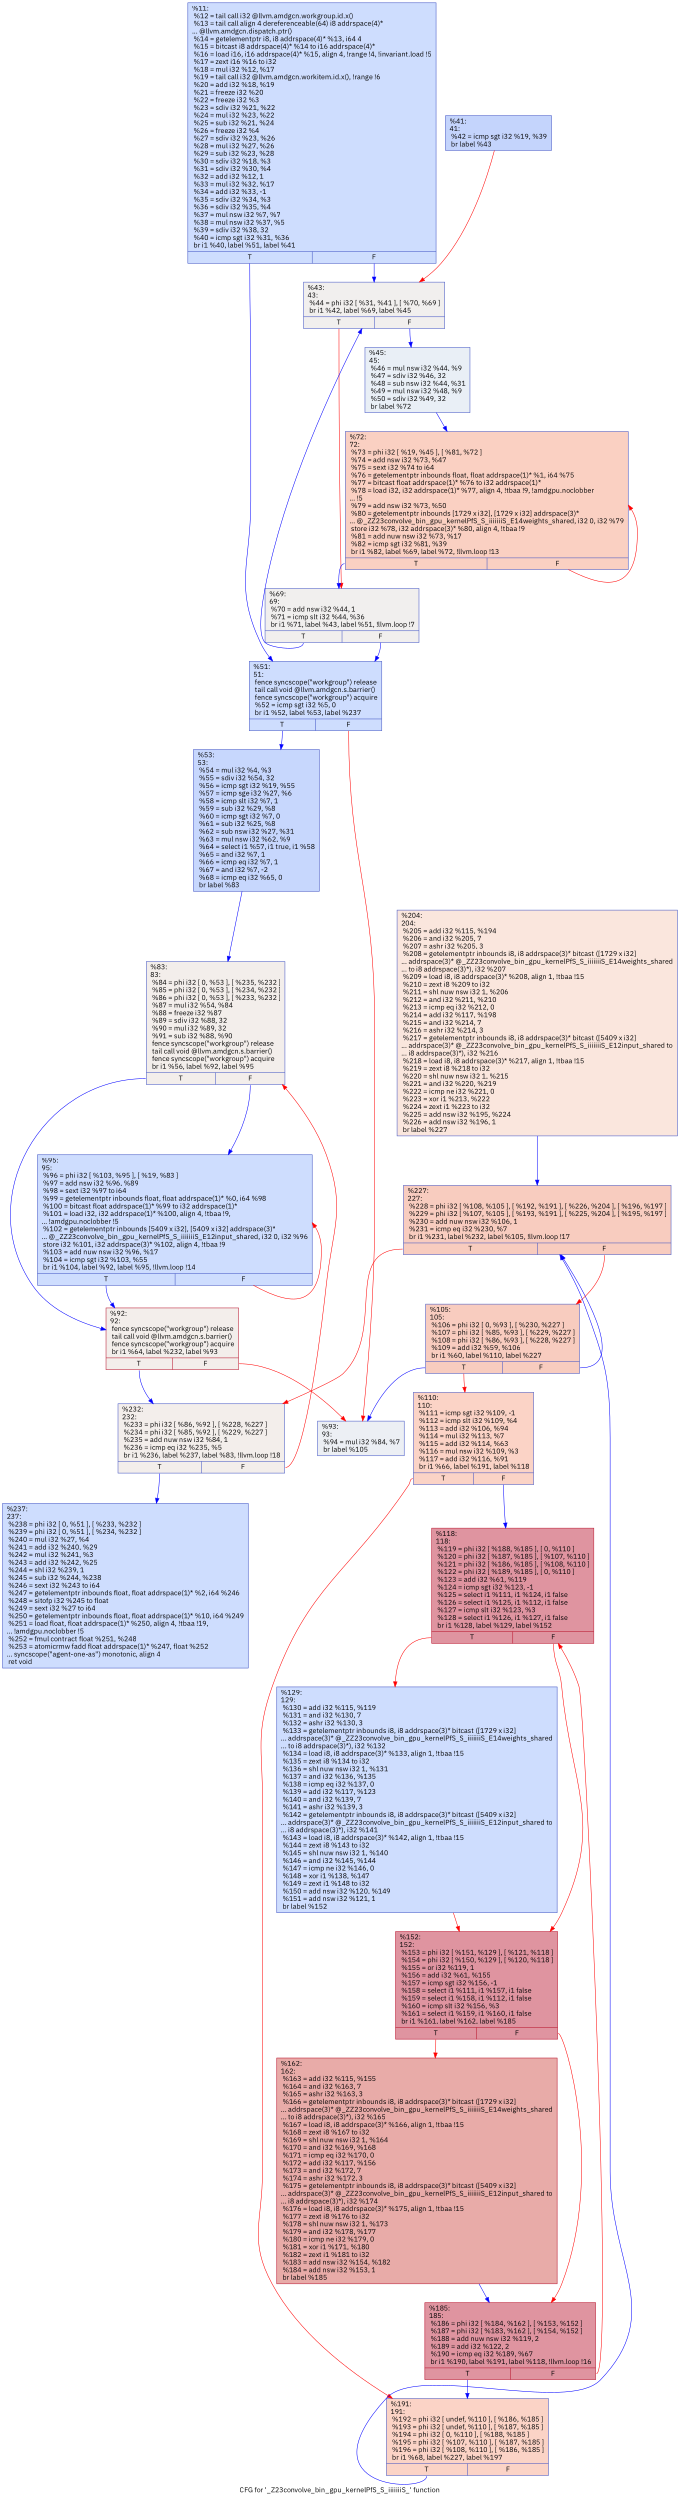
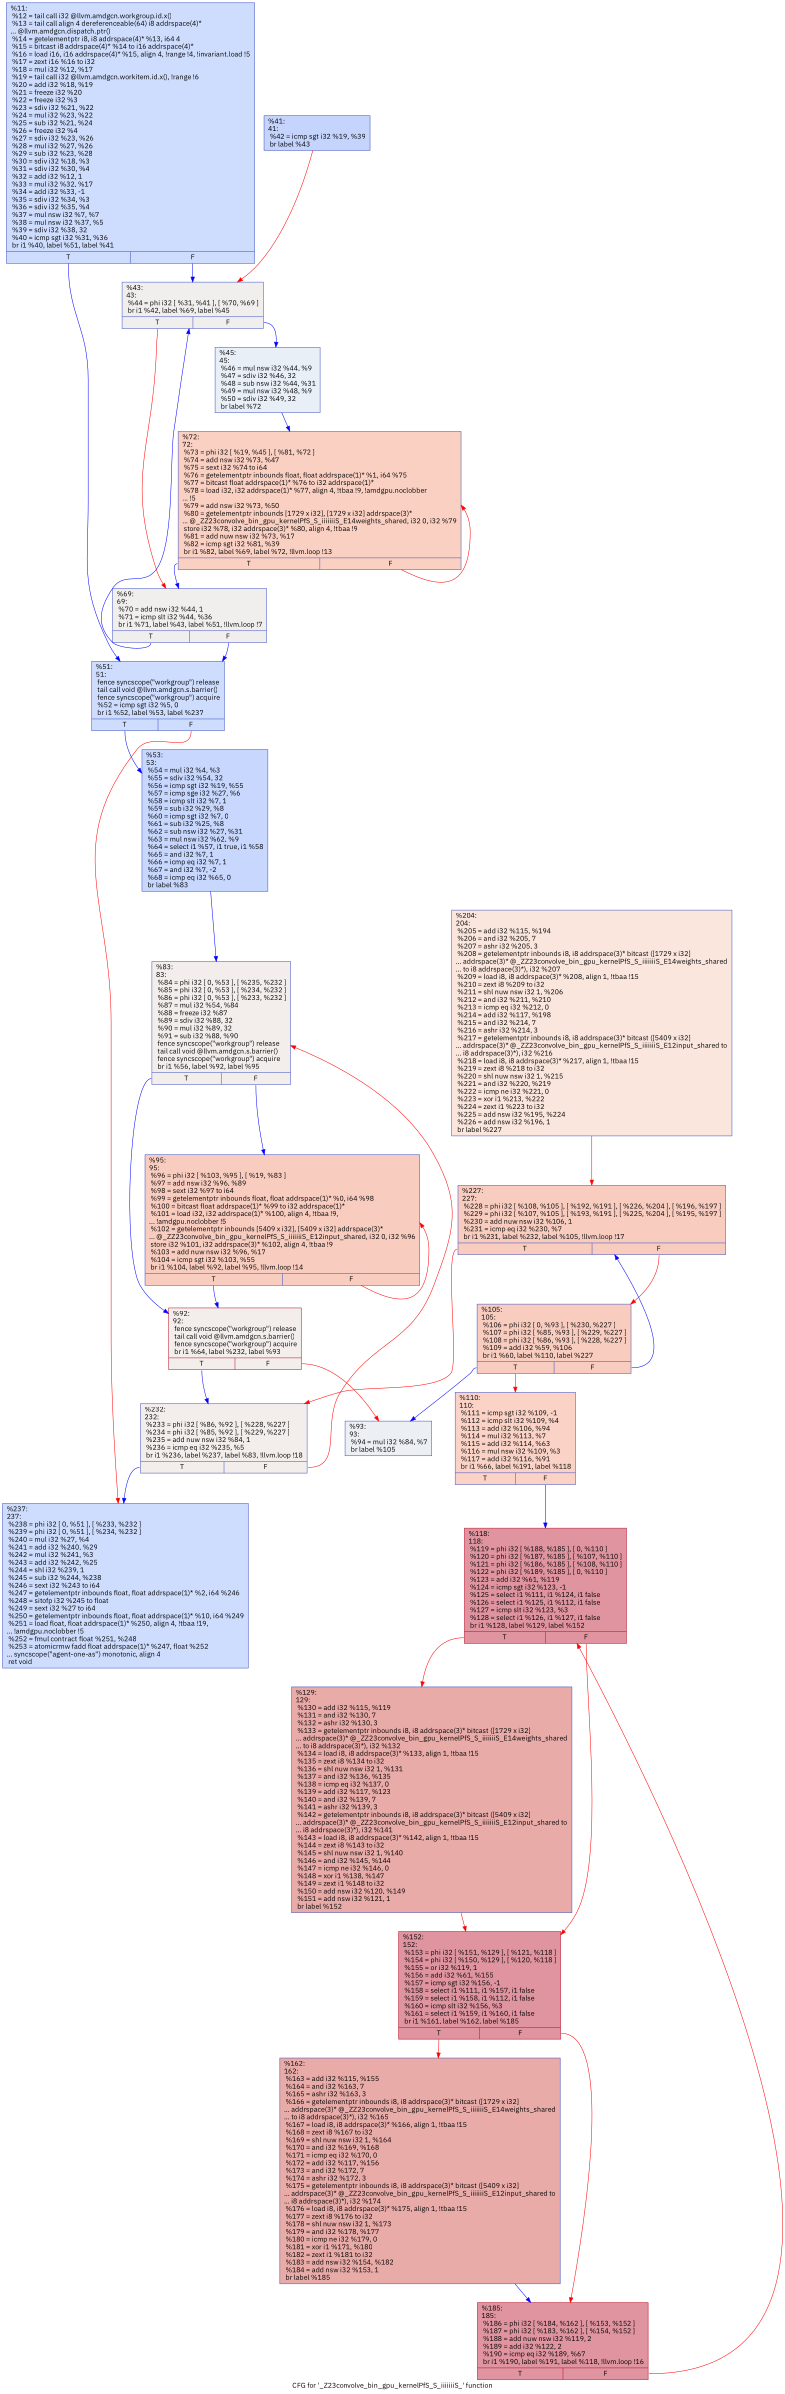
edge "%51:" -> "%93:": now "%51:" -> "%237:"
edge "%204:" -> "%227:": color blue -> red
node "%95:": fillcolor #8fb1fe70 -> #f08b6e70
node "%129:": fillcolor #8fb1fe70 -> #cc403a70
node "%162:": color #b70d28ff -> #3d50c3ff
node "%191:": removed
